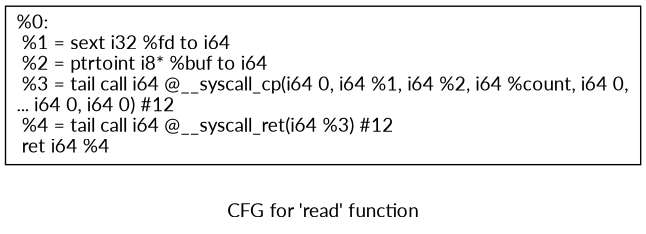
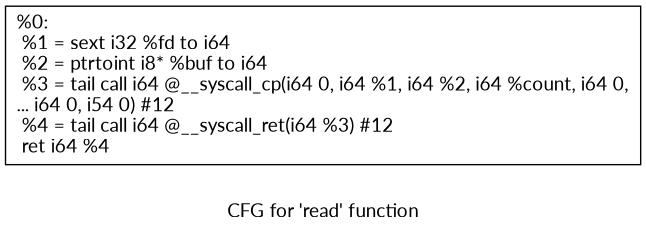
node "%0:": text "... i64 0, i64 0) #12" -> "... i64 0, i54 0) #12"
